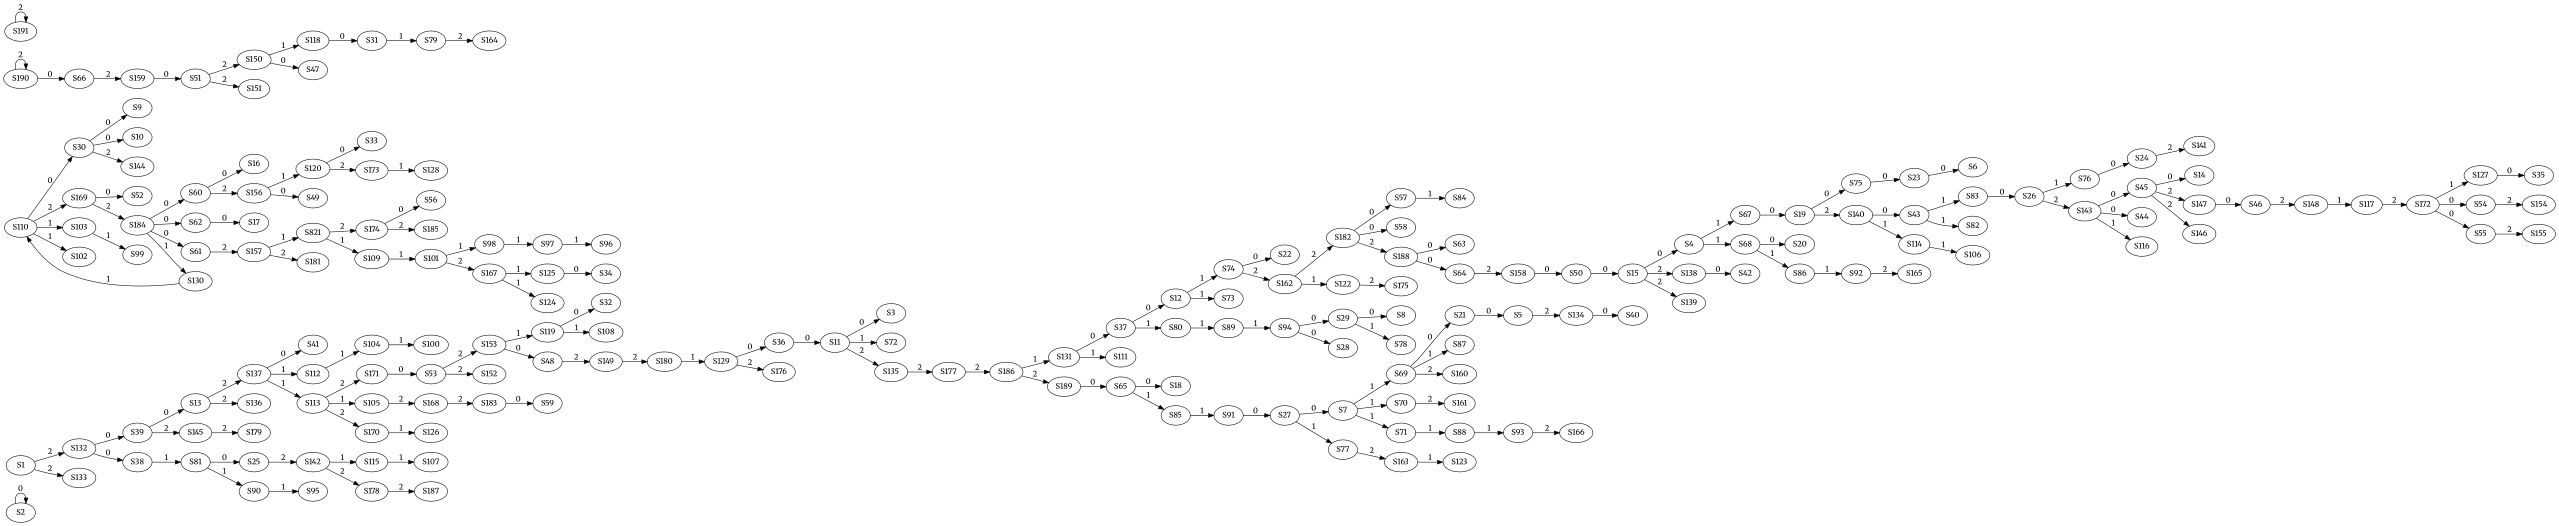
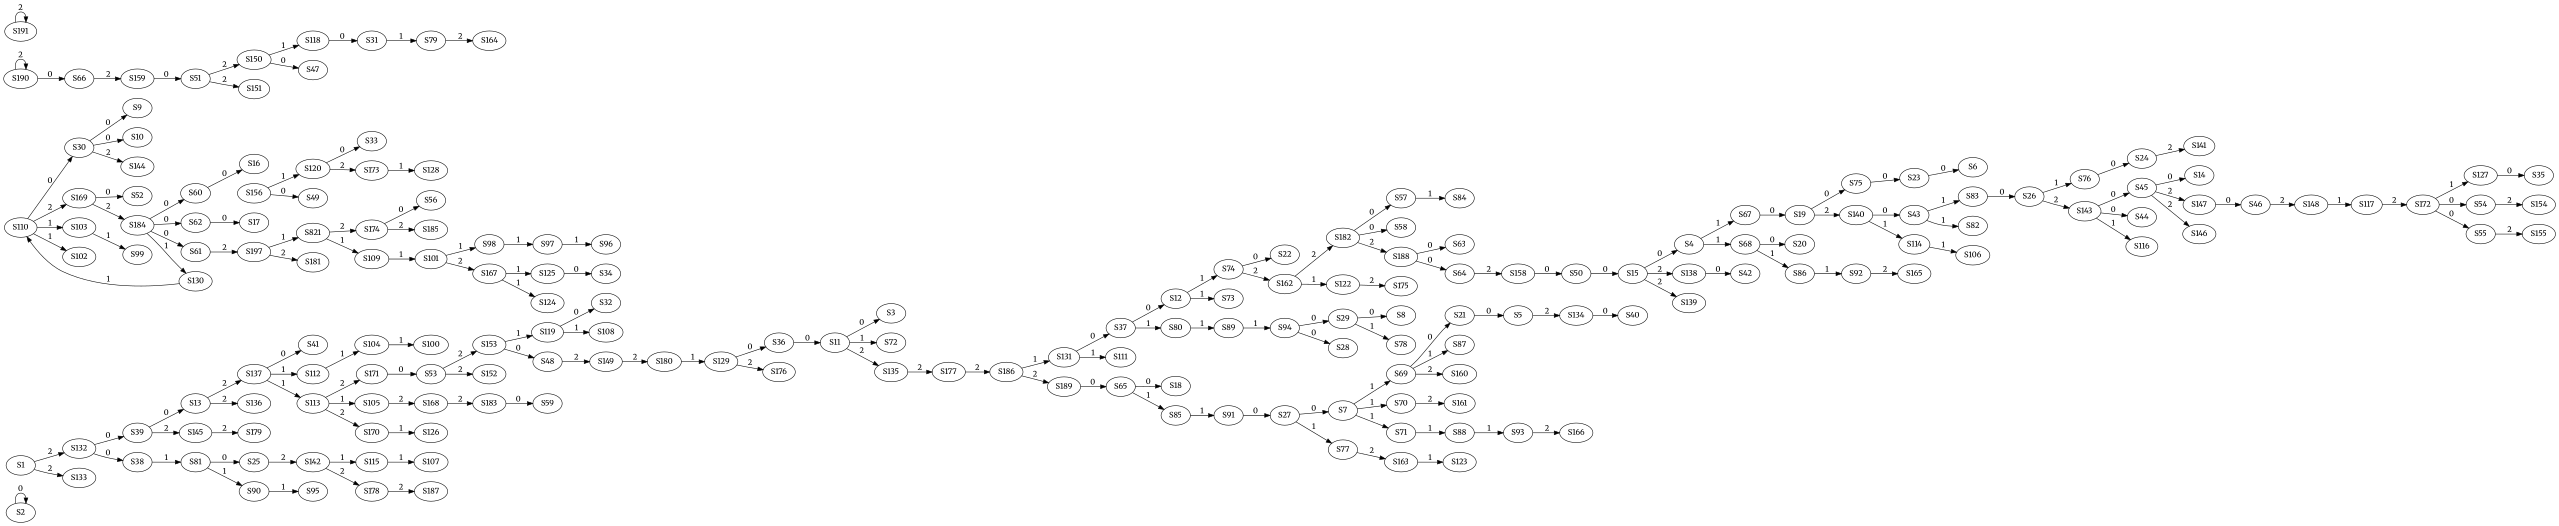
edge "S60" -> "S156": removed, label "2"
node "S157": label "S157" -> "S197"
